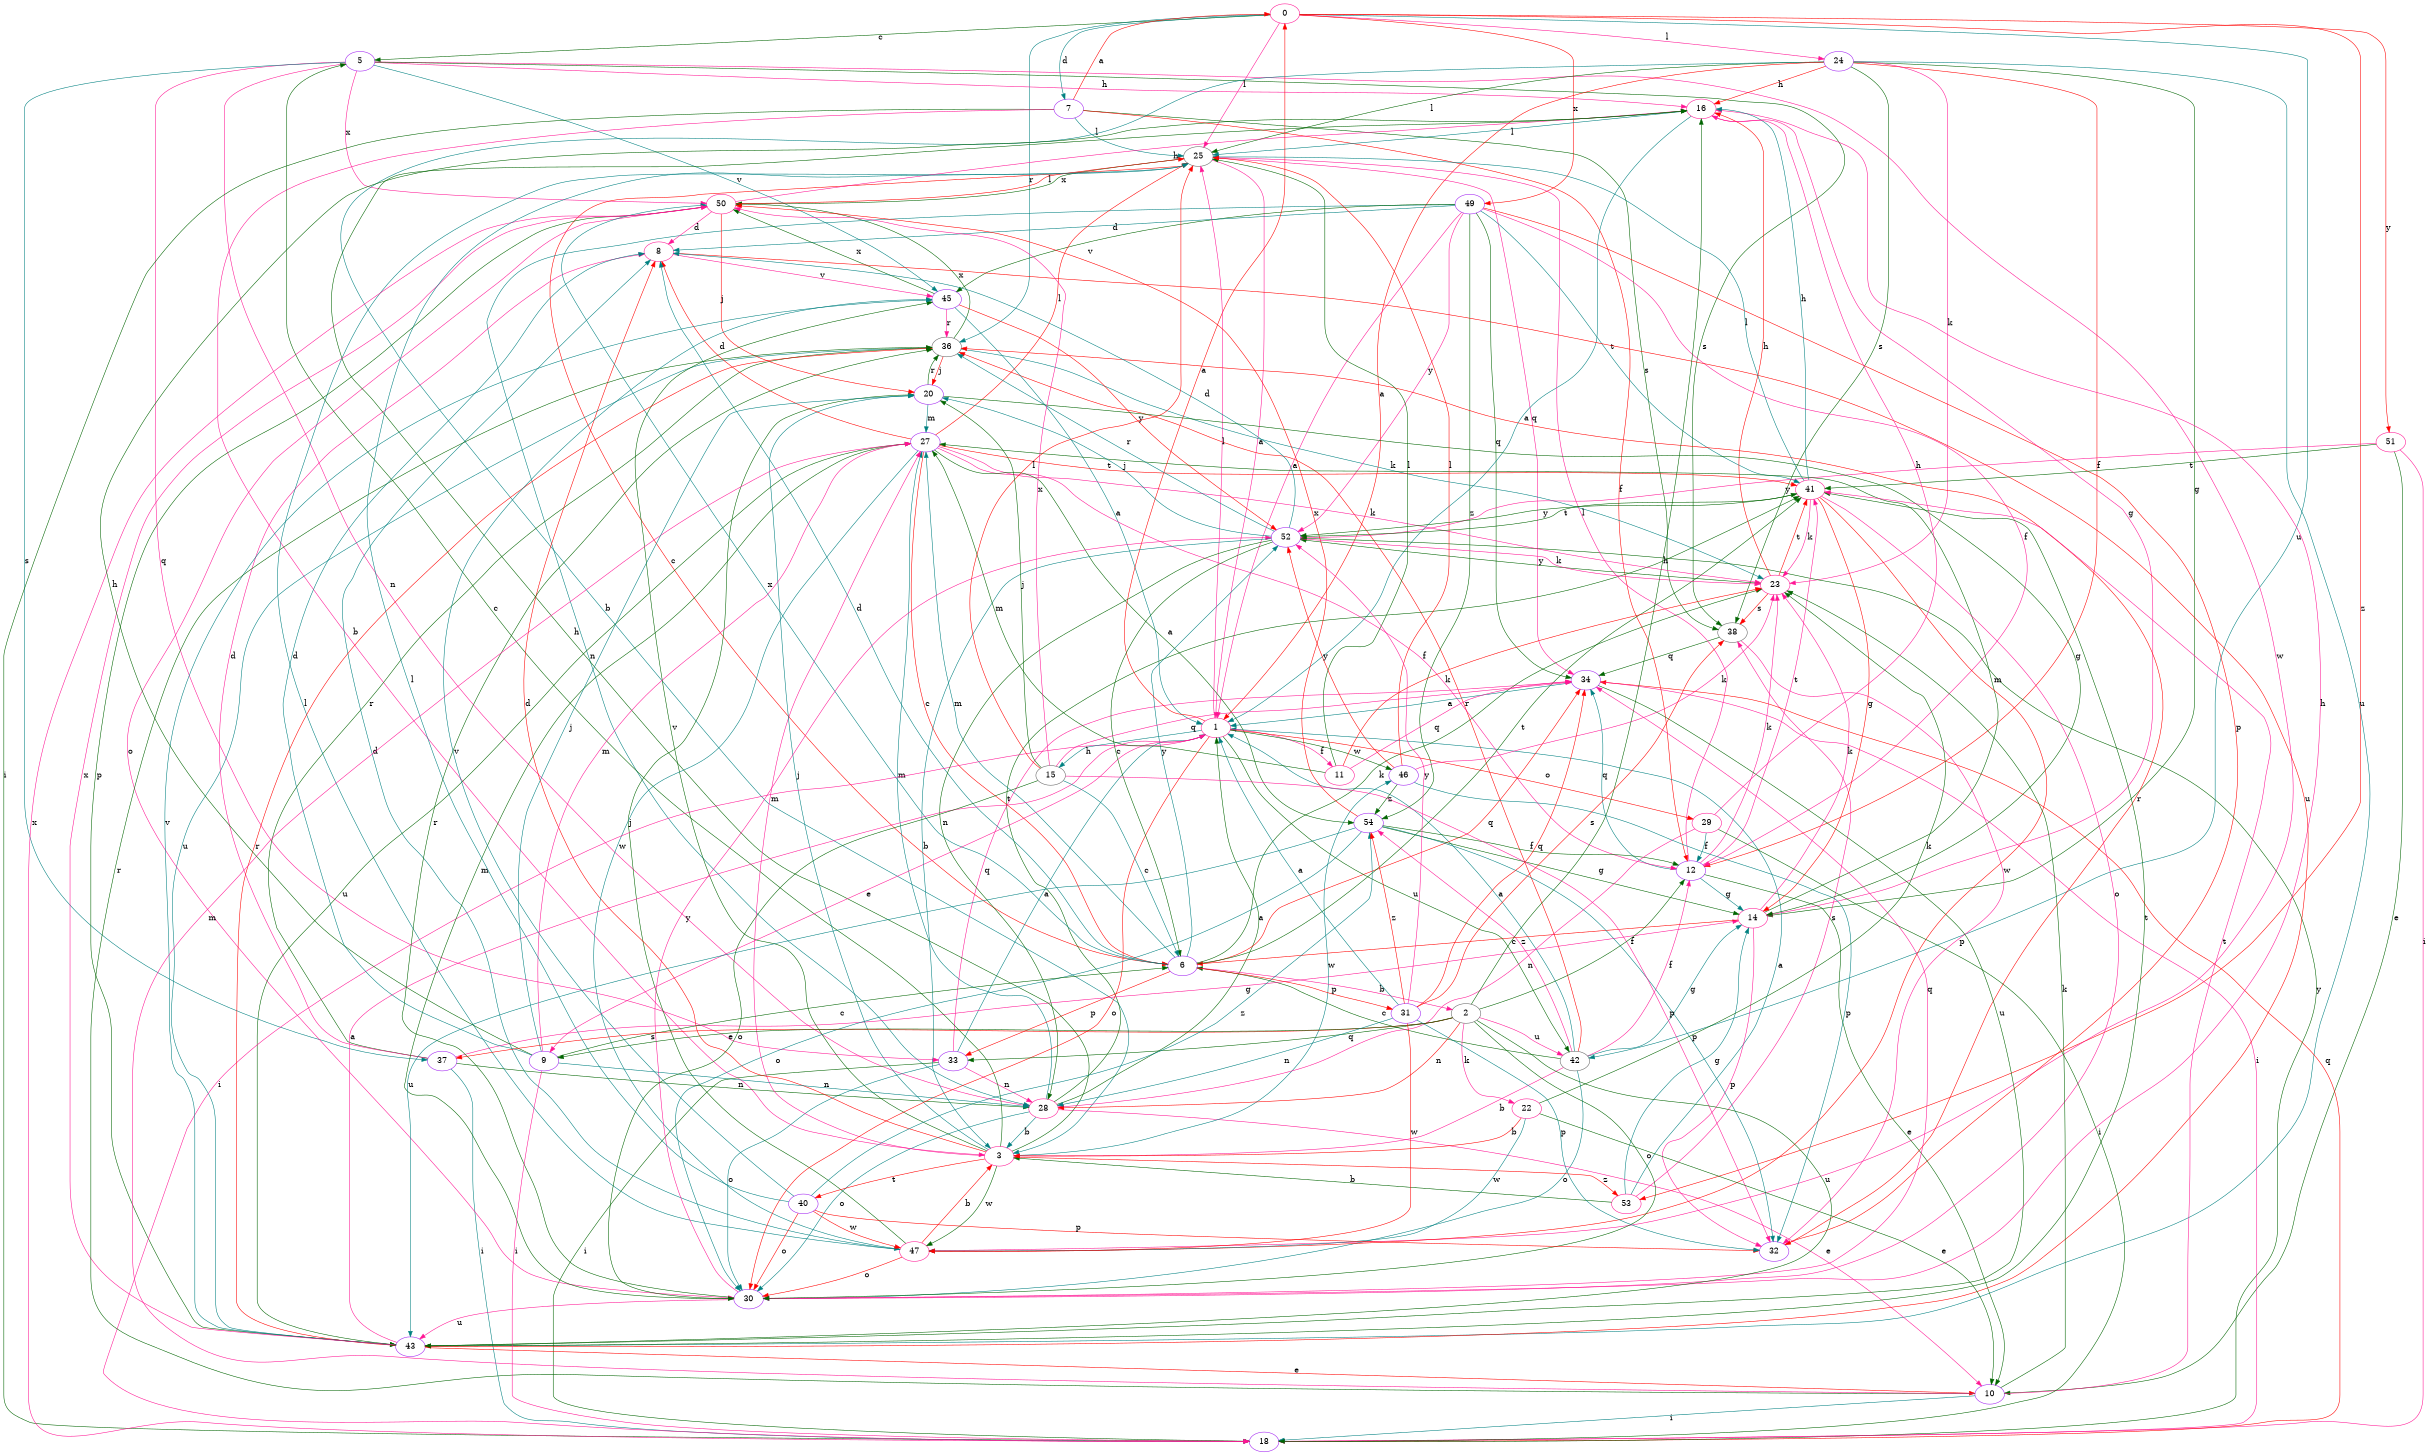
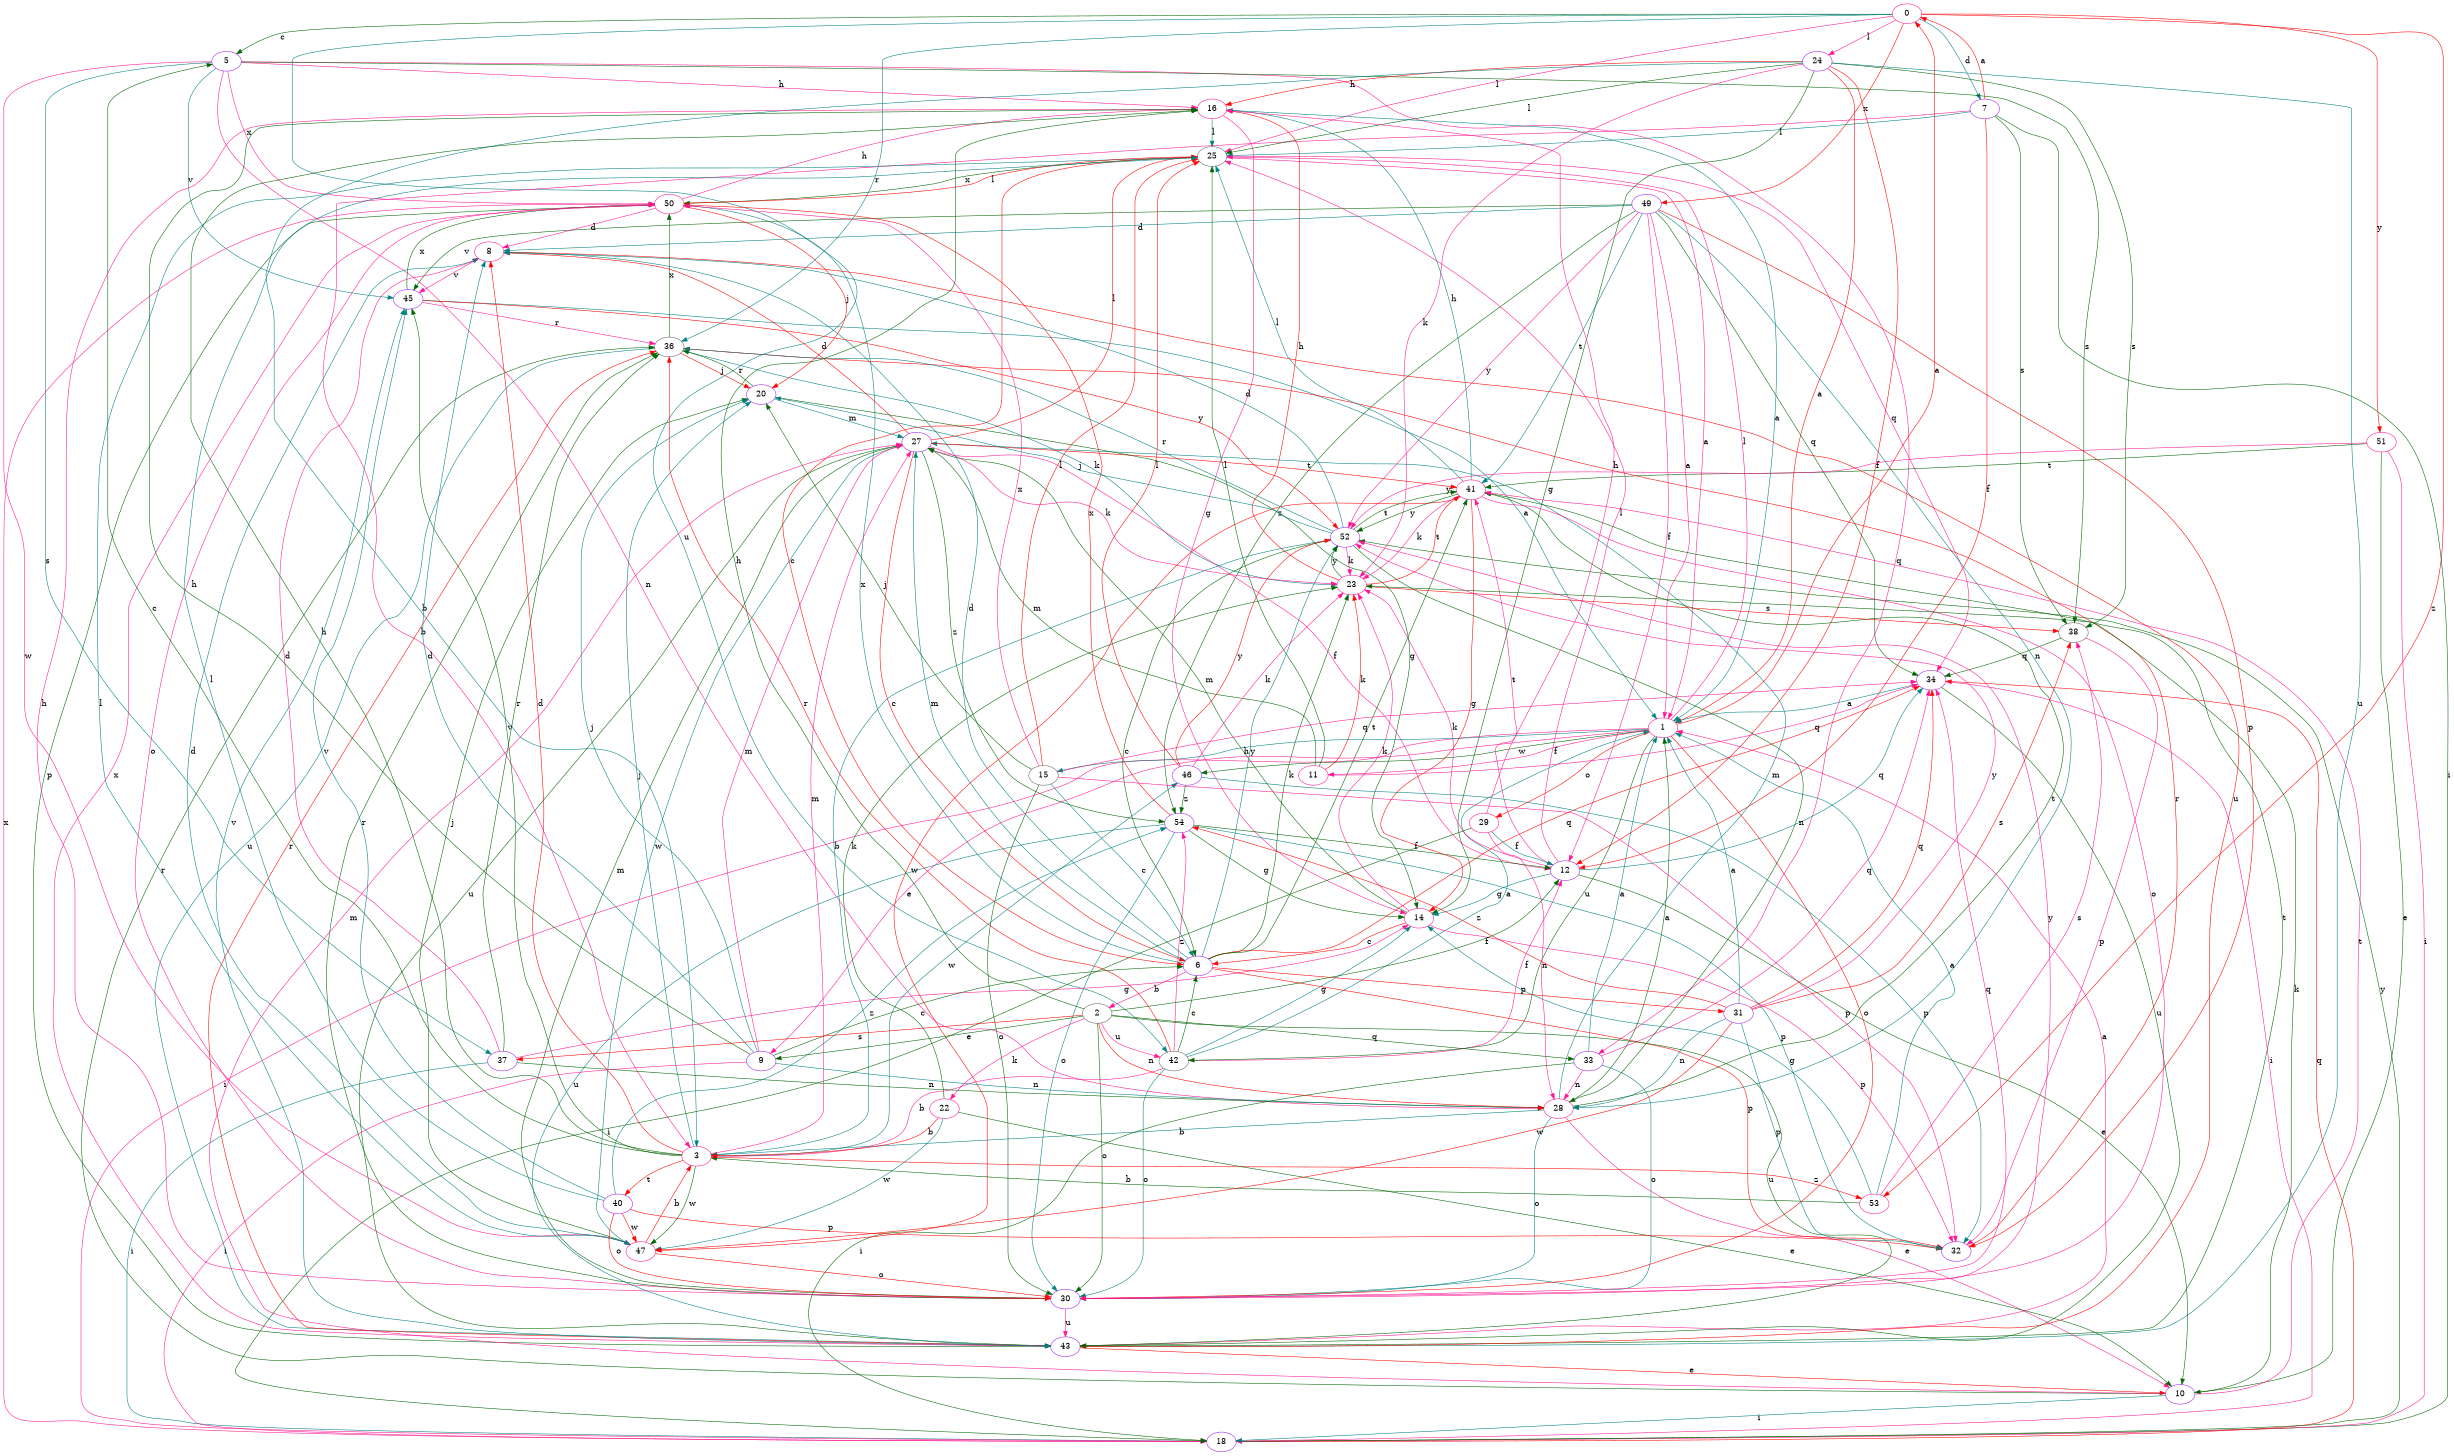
edge "27" -> "54": label "a" -> "z"
edge "6" -> "33": now "6" -> "32"
